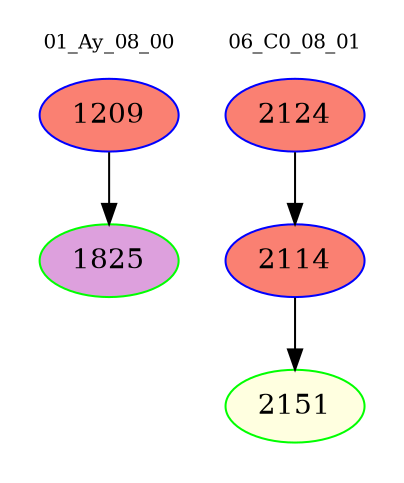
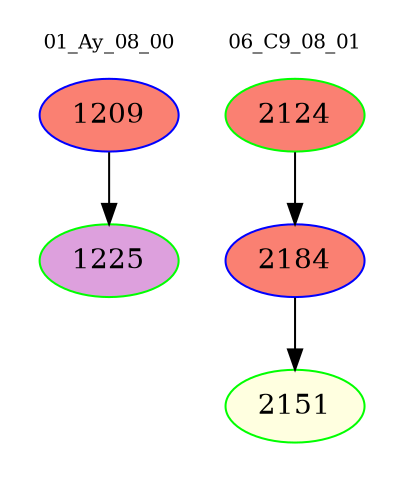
cluster "06_C0_08_01": label "06_C0_08_01" -> "06_C9_08_01"
node "2124": color blue -> green
node "1825": label "1825" -> "1225"
node "2114": label "2114" -> "2184"
